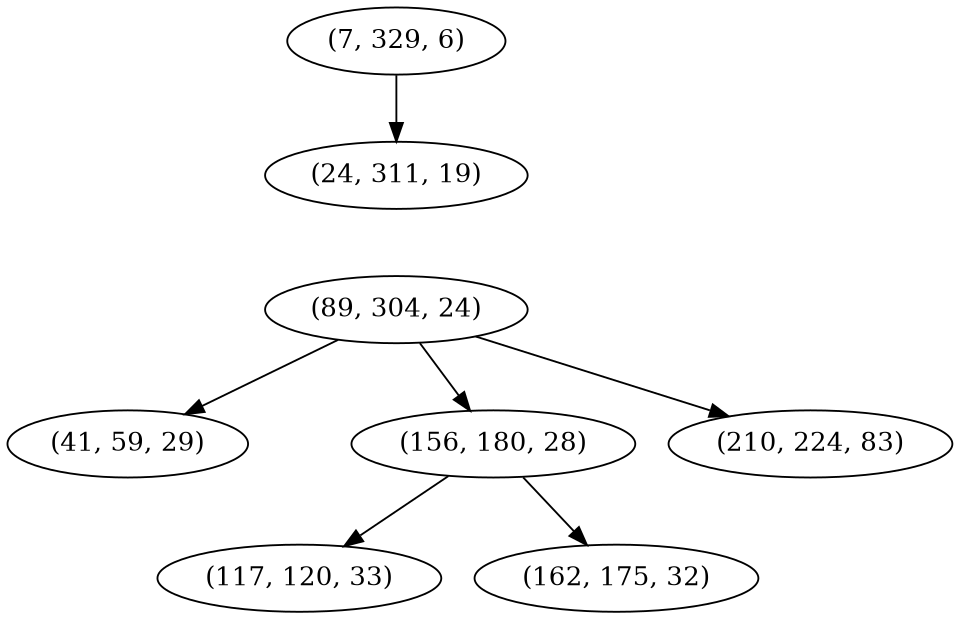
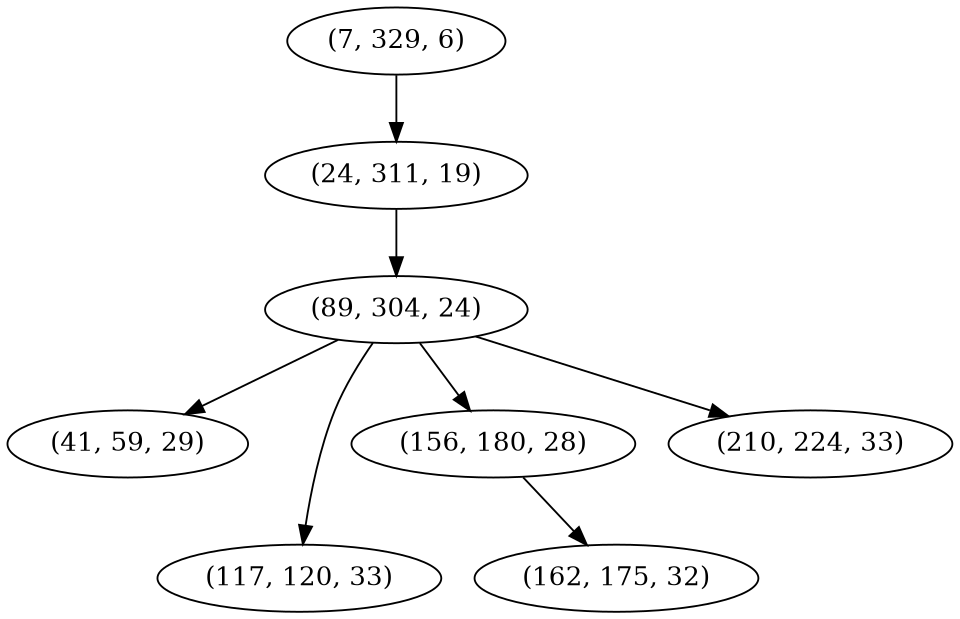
edge "(24, 311, 19)" -> "(89, 304, 24)": added
node "(210, 224, 83)": label "(210, 224, 83)" -> "(210, 224, 33)"
edge "(156, 180, 28)" -> "(117, 120, 33)": now "(89, 304, 24)" -> "(117, 120, 33)"
